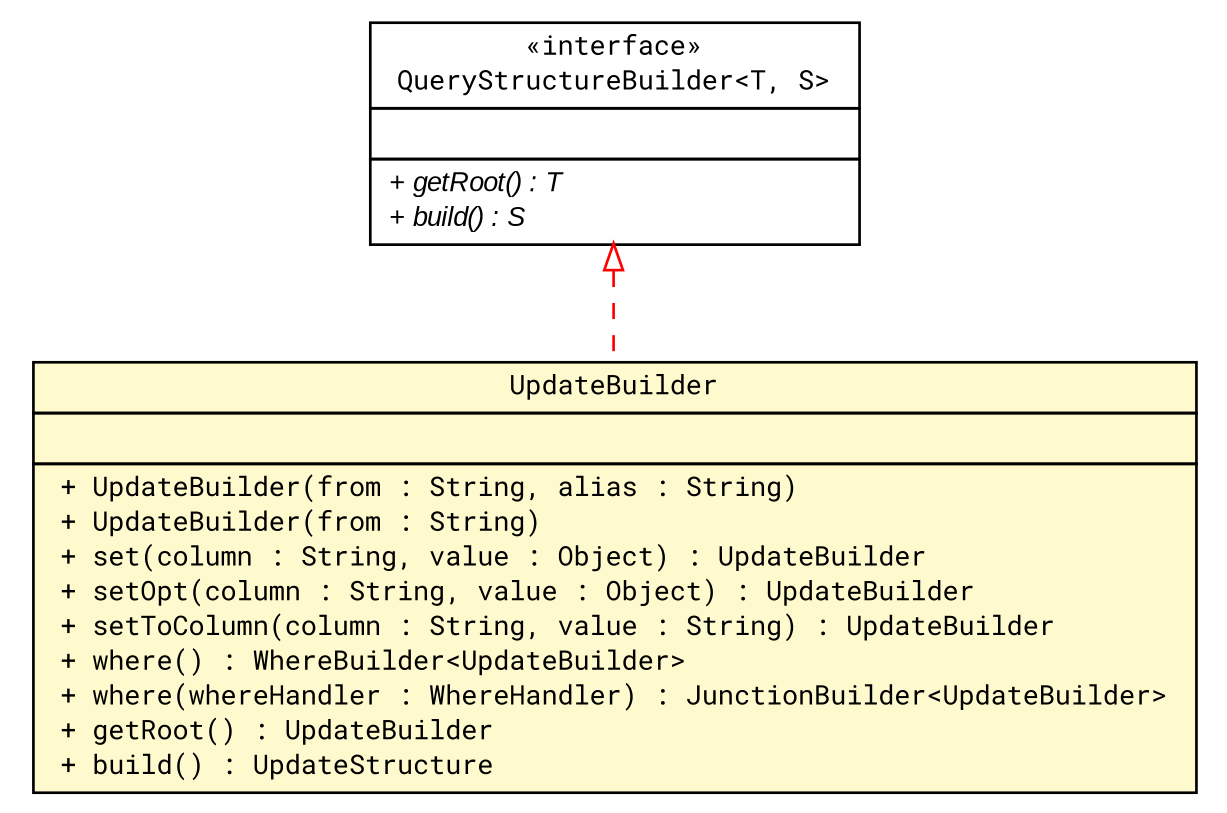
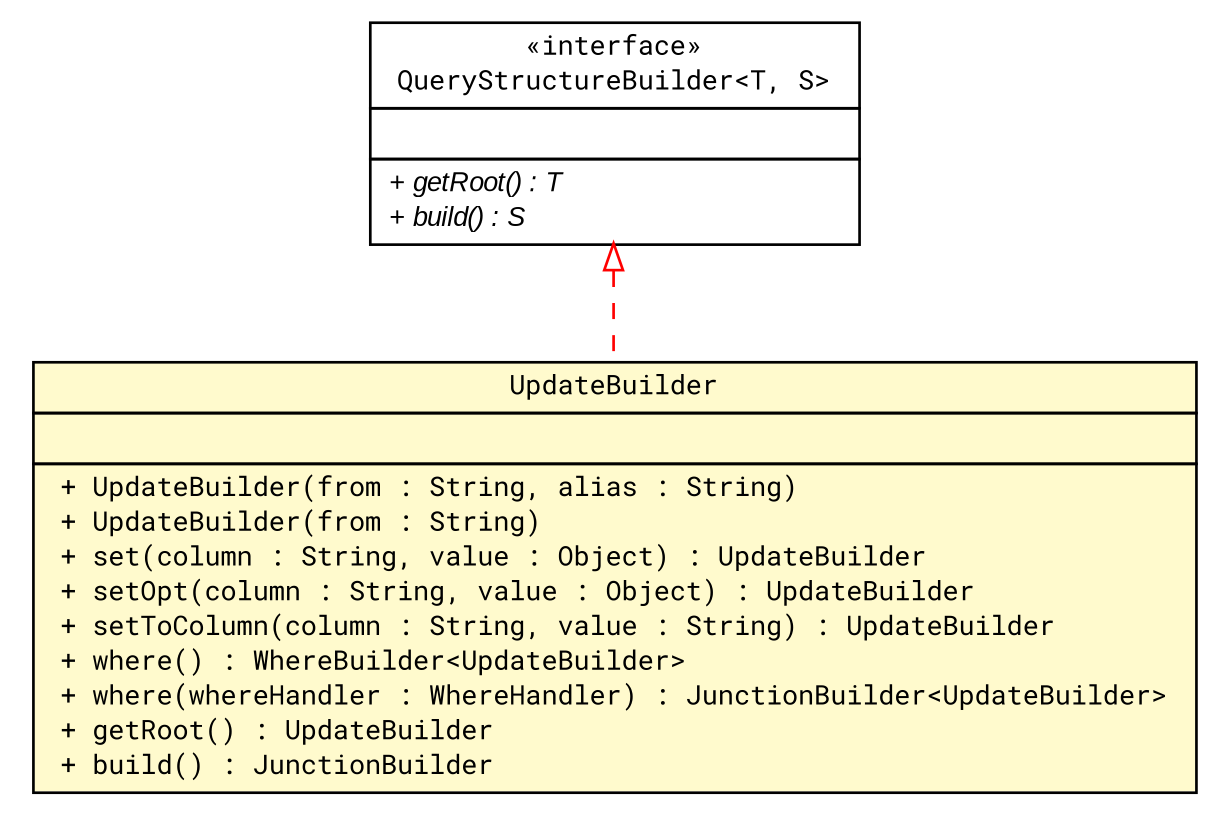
node "UpdateBuilder": text "+ build() : UpdateStructure" -> "+ build() : JunctionBuilder"
